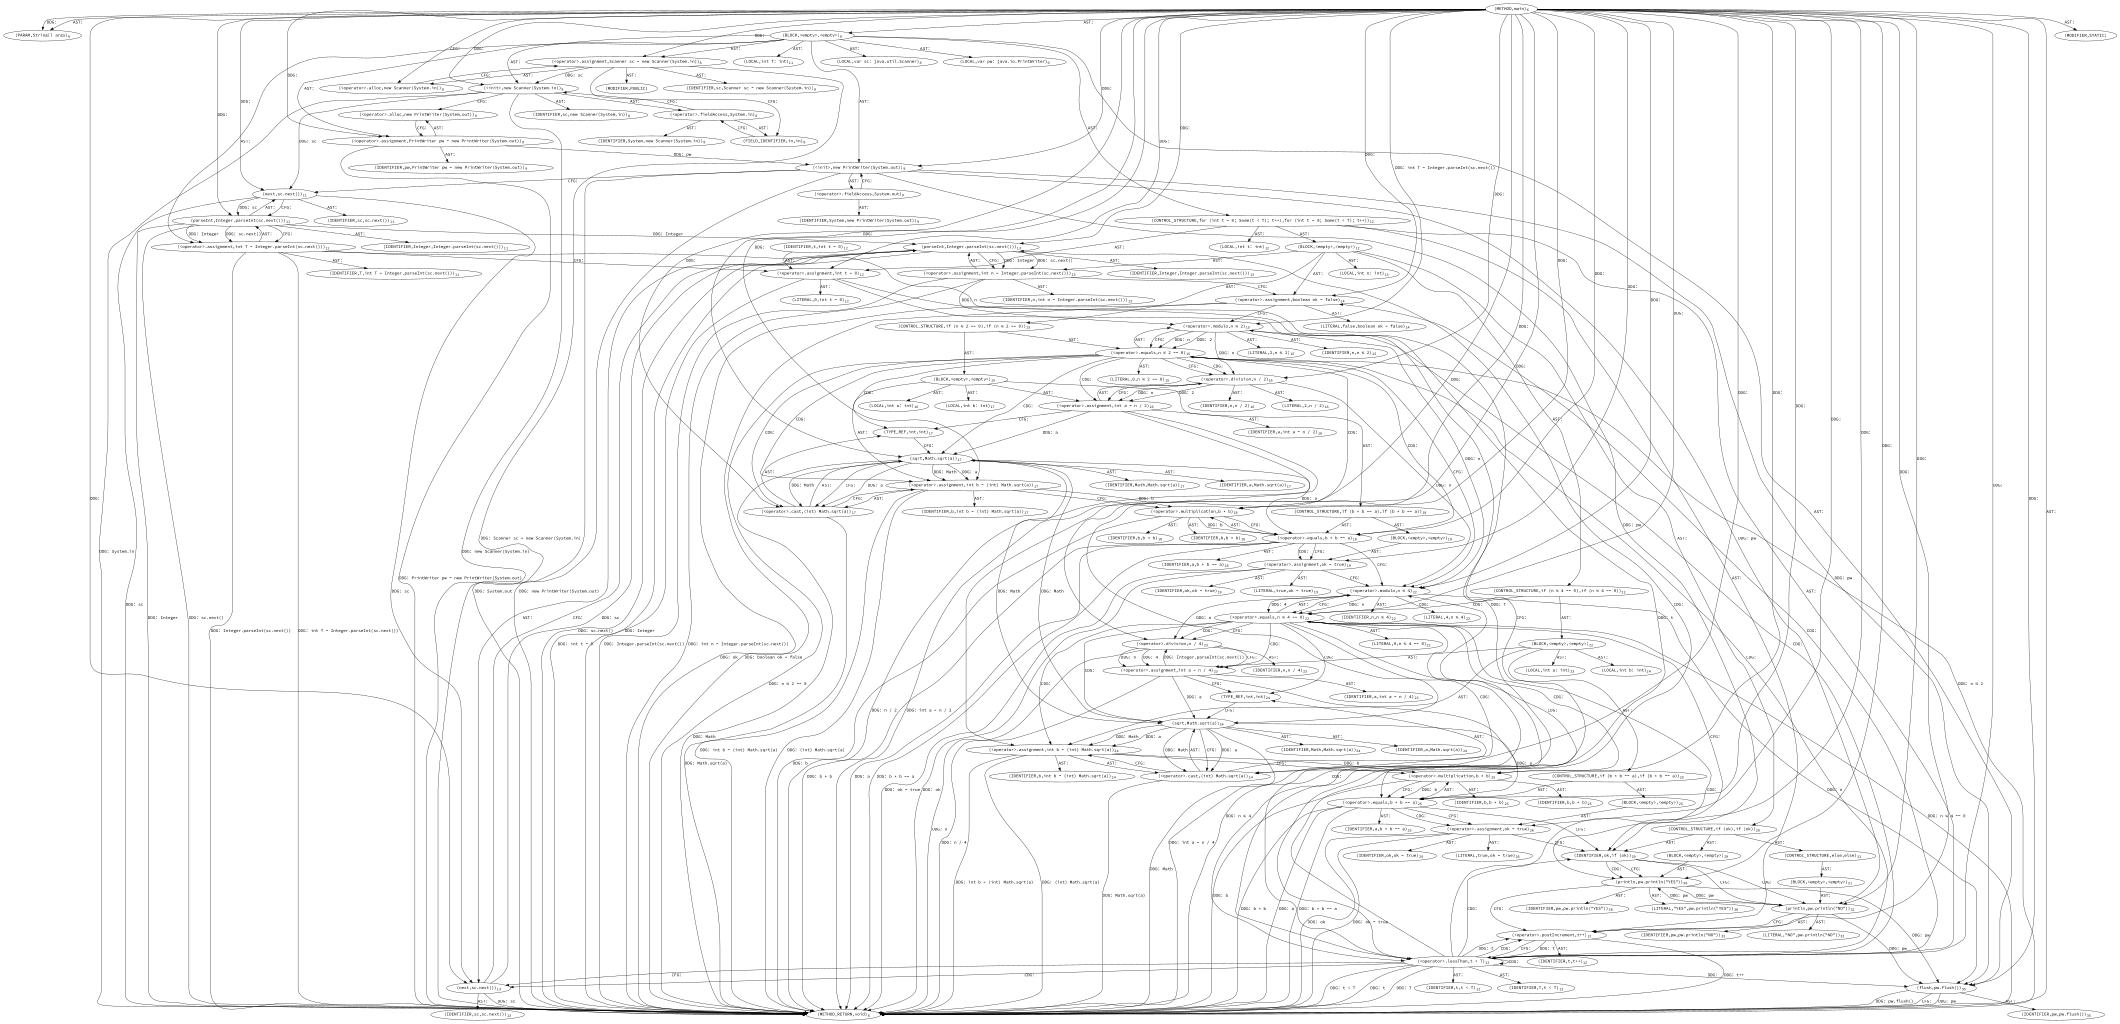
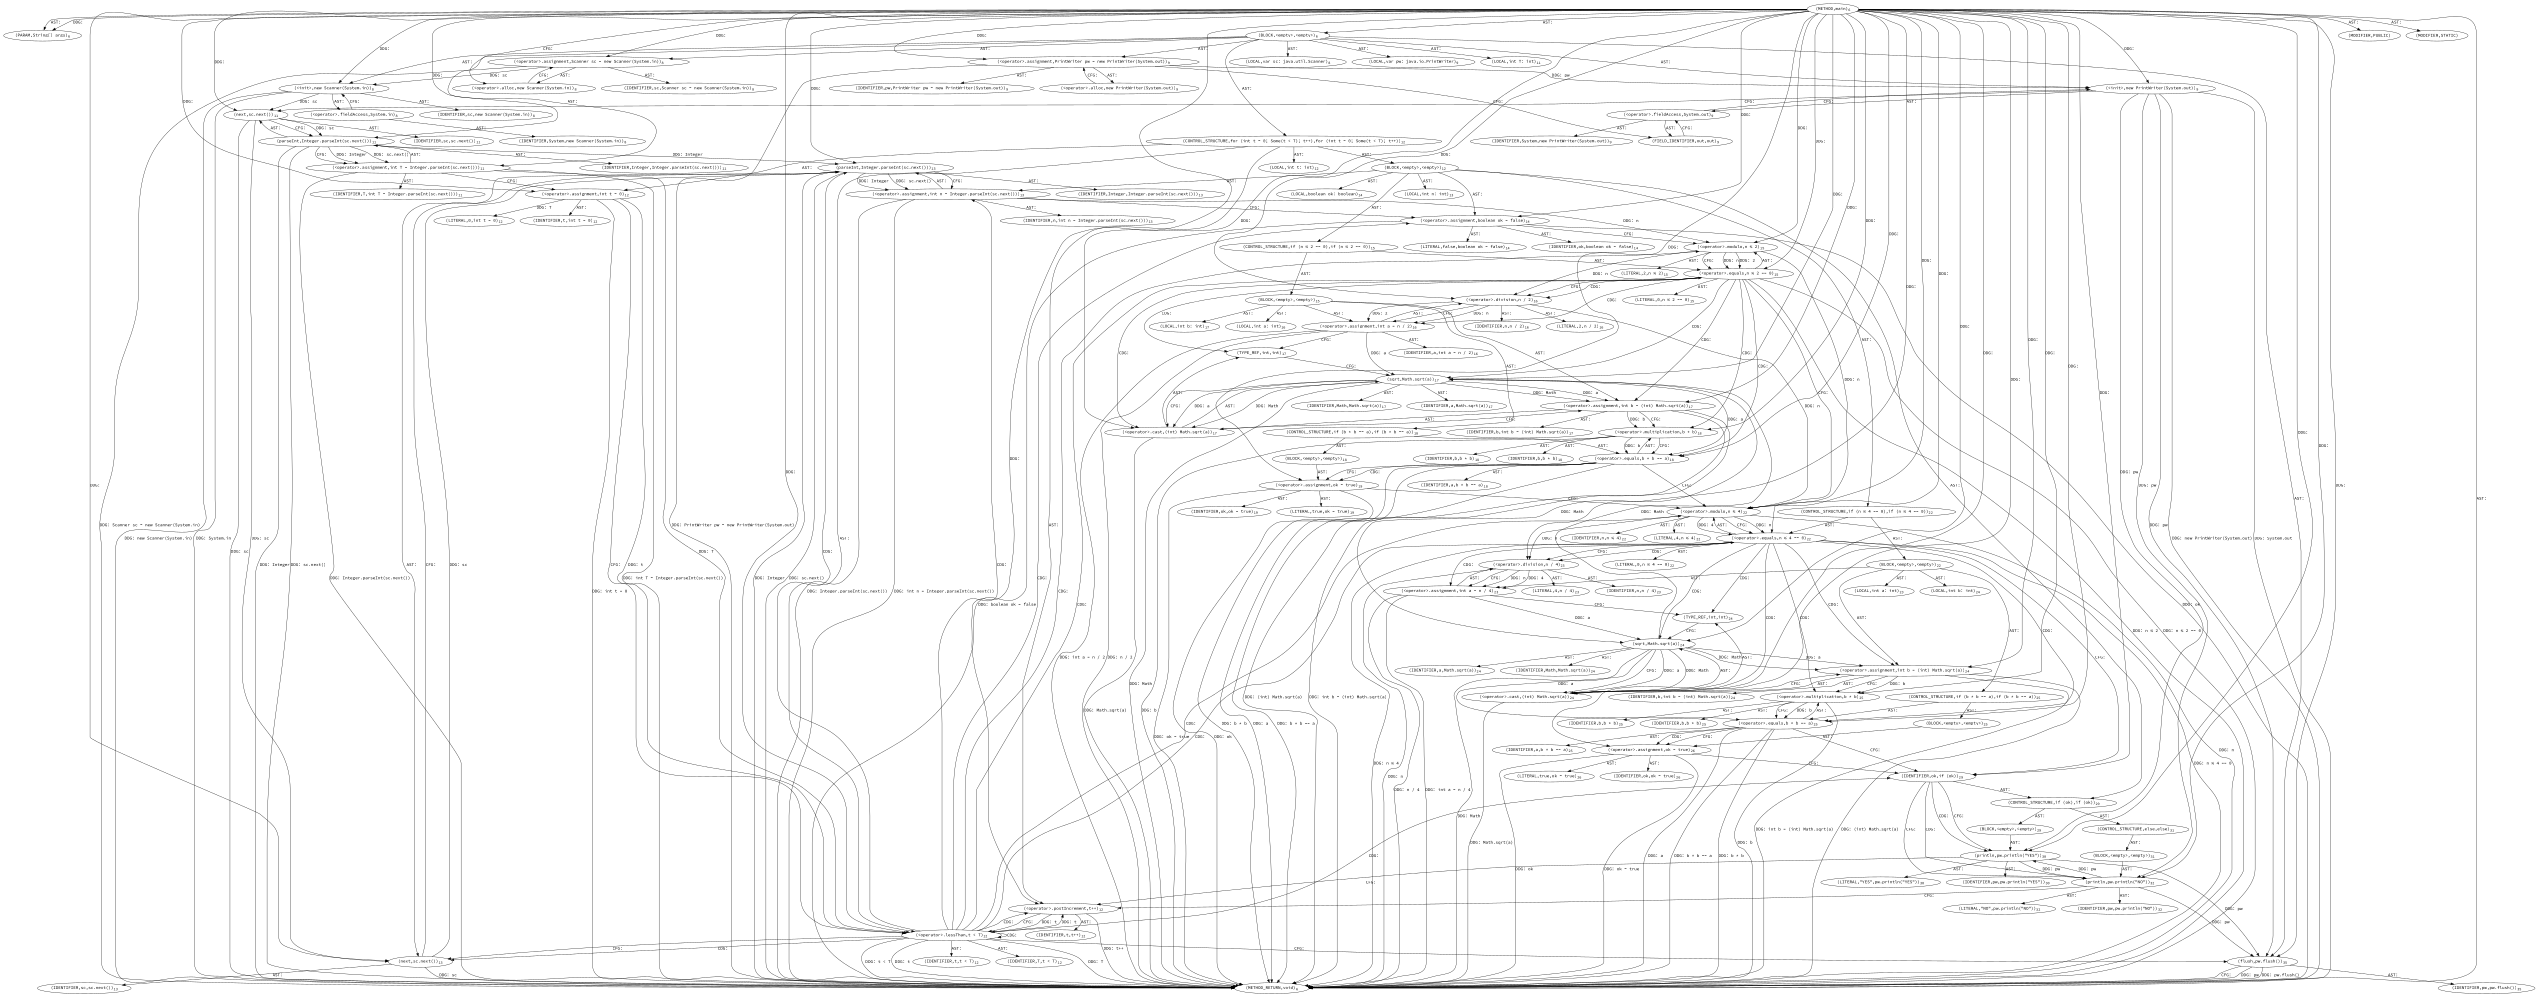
edge "(<operator>.assignment,Scanner sc = new Scanner(System.in))" -> "(MODIFIER,PUBLIC)": now "(METHOD,main)" -> "(MODIFIER,PUBLIC)"
edge "(<init>,new Scanner(System.in))" -> "(<operator>.alloc,new PrintWriter(System.out))": removed, label "CFG:"
node "(FIELD_IDENTIFIER,in,in)": removed
node "(FIELD_IDENTIFIER,out,out)": added
edge "(METHOD,main)" -> "(<operator>.equals,n % 2 == 0)": added, label "DDG:"
edge "(METHOD,main)" -> "(<operator>.modulo,n % 2)": label "DDG: int T = Integer.parseInt(sc.next())" -> "DDG: "
node "(LOCAL,boolean ok: boolean)": added
node "(IDENTIFIER,ok,boolean ok = false)": added
edge "(IDENTIFIER,t,int t = 0)" -> "(<operator>.assignment,int t = 0)": reversed
edge "(<operator>.assignment,int t = 0)" -> "(LITERAL,0,int t = 0)": label "AST: " -> "DDG: T"
node "(IDENTIFIER,n,n % 2)": removed
edge "(<operator>.lessThan,t < T)" -> "(<operator>.assignment,int n = Integer.parseInt(sc.next()))": added, label "CDG:"
node "(LITERAL,4,n / 4)": added
edge "(<operator>.modulo,n % 4)" -> "(LITERAL,4,n % 4)": label "CDG: " -> "AST: "
edge "(CONTROL_STRUCTURE,if (n % 4 == 0),if (n % 4 == 0))" -> "(<operator>.equals,n % 4 == 0)": label "CDG: " -> "AST: "
edge "(<operator>.assignment,int a = n / 4)" -> "(<operator>.division,n / 4)": label "DDG: Integer.parseInt(sc.next())" -> "AST: "
node "(IDENTIFIER,a,int a = n / 4)": removed
edge "(<operator>.modulo,n % 4)" -> "(flush,pw.flush())": now "(<operator>.modulo,n % 4)" -> "(METHOD_RETURN,void)"
edge "(CONTROL_STRUCTURE,if (ok),if (ok))" -> "(IDENTIFIER,ok,if (ok))": reversed
edge "(<operator>.lessThan,t < T)" -> "(flush,pw.flush())": label "DDG: " -> "CFG: "
